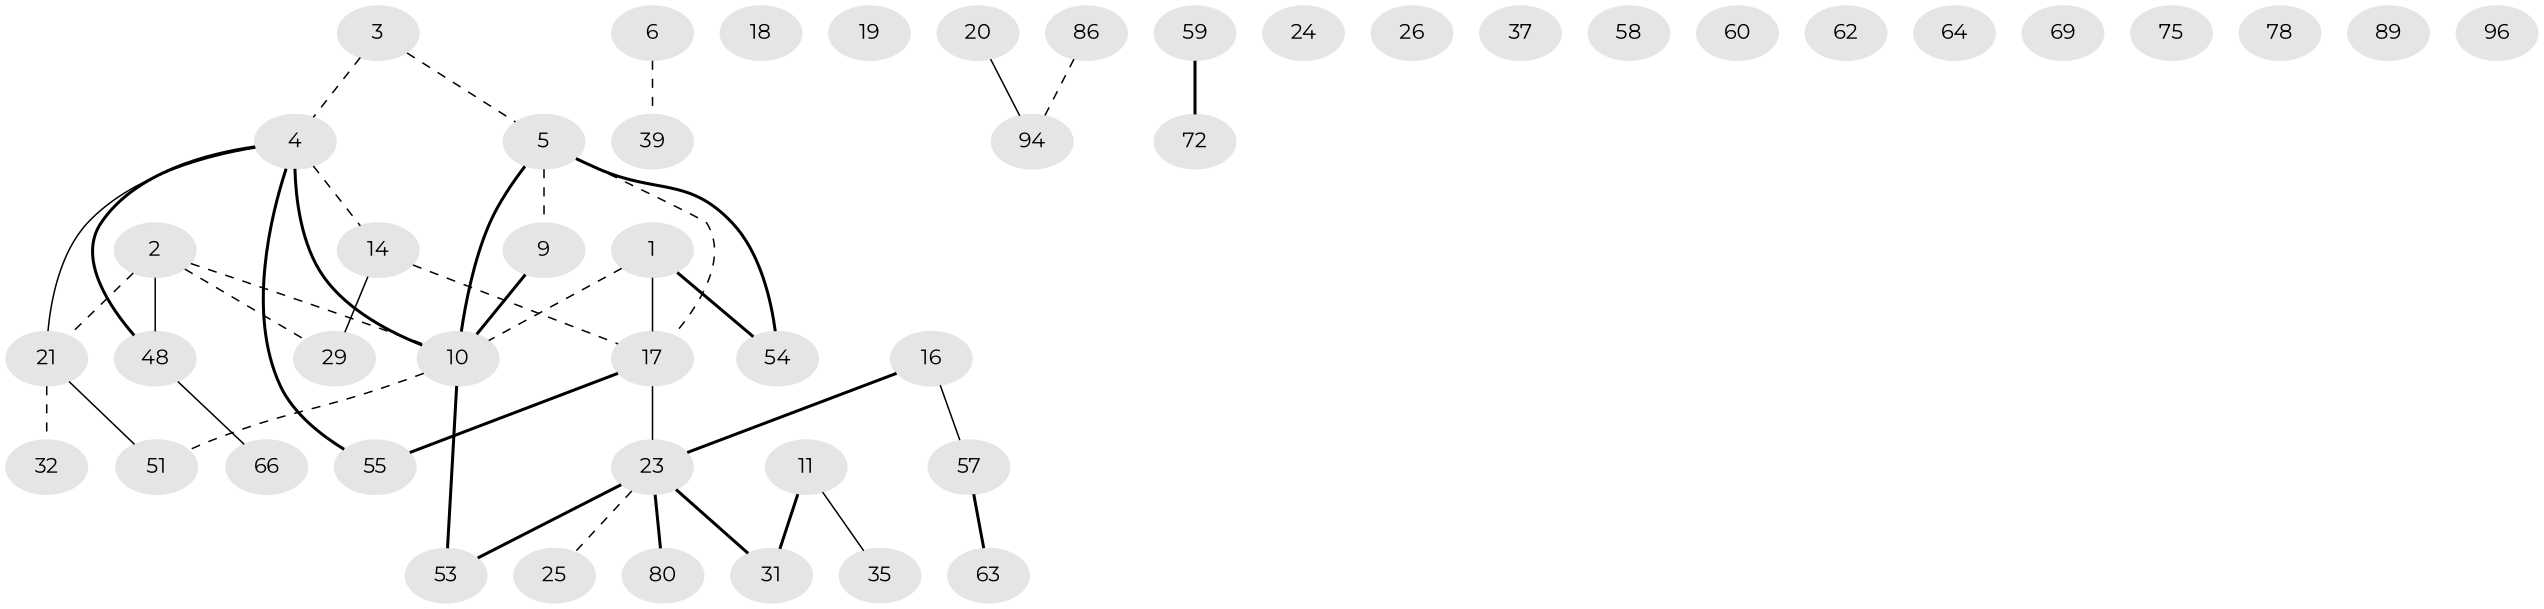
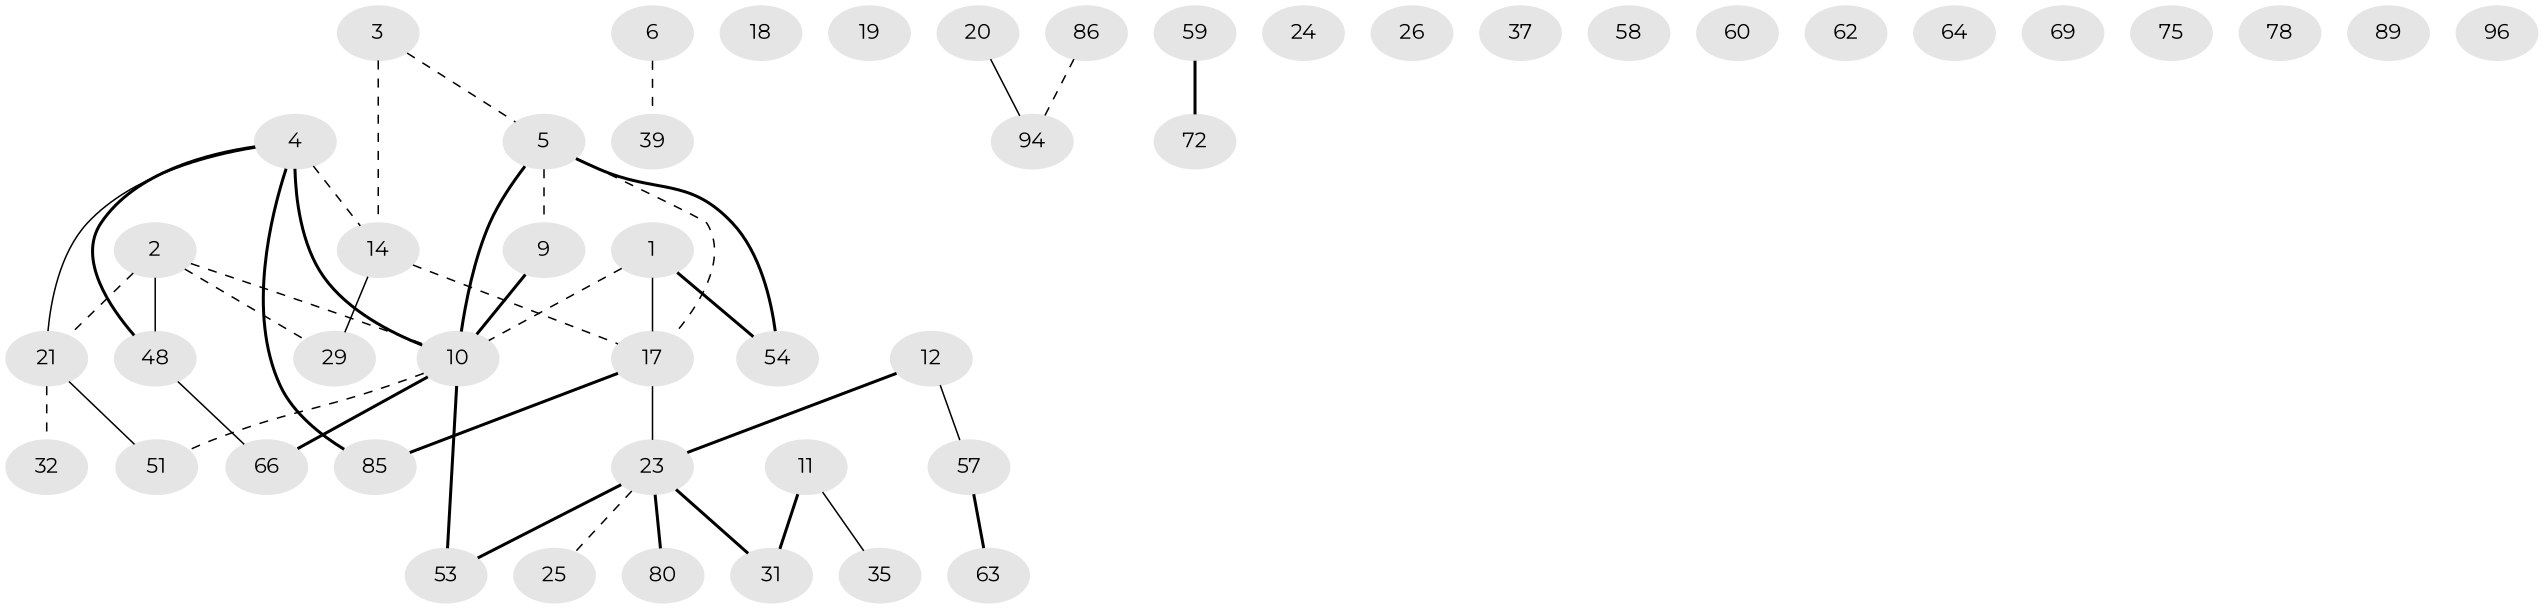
edge "3" -- "4": now "3" -- "14"
node "16": label "16" -> "12"
edge "10" -- "66": added
node "55": label "55" -> "85"
